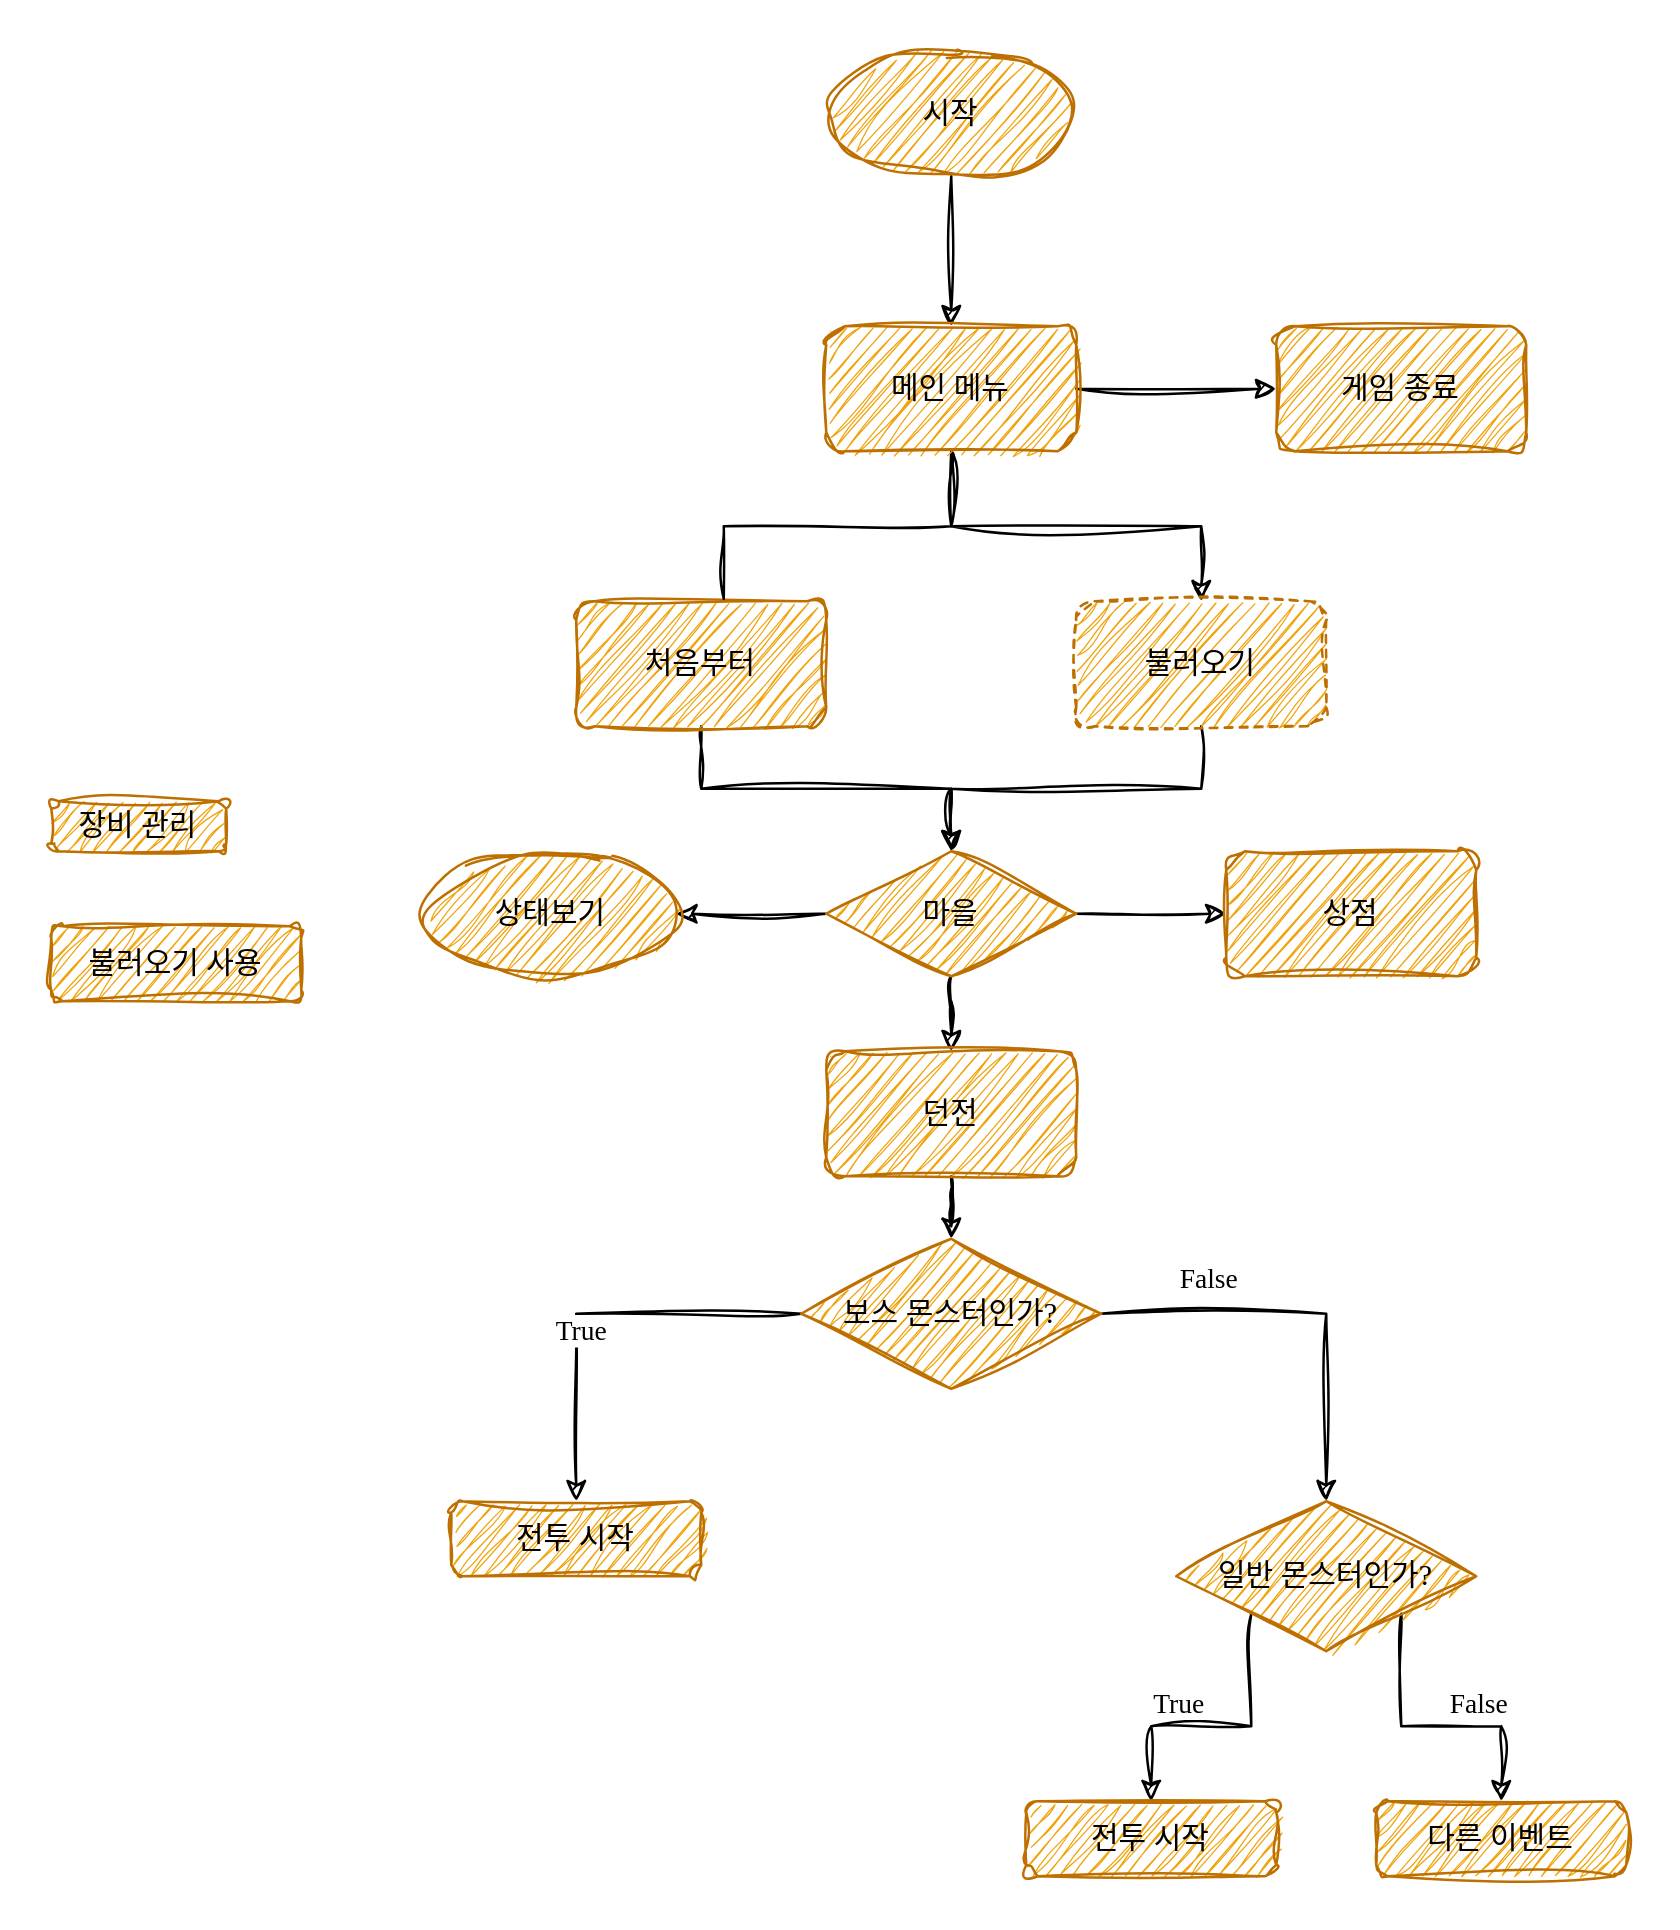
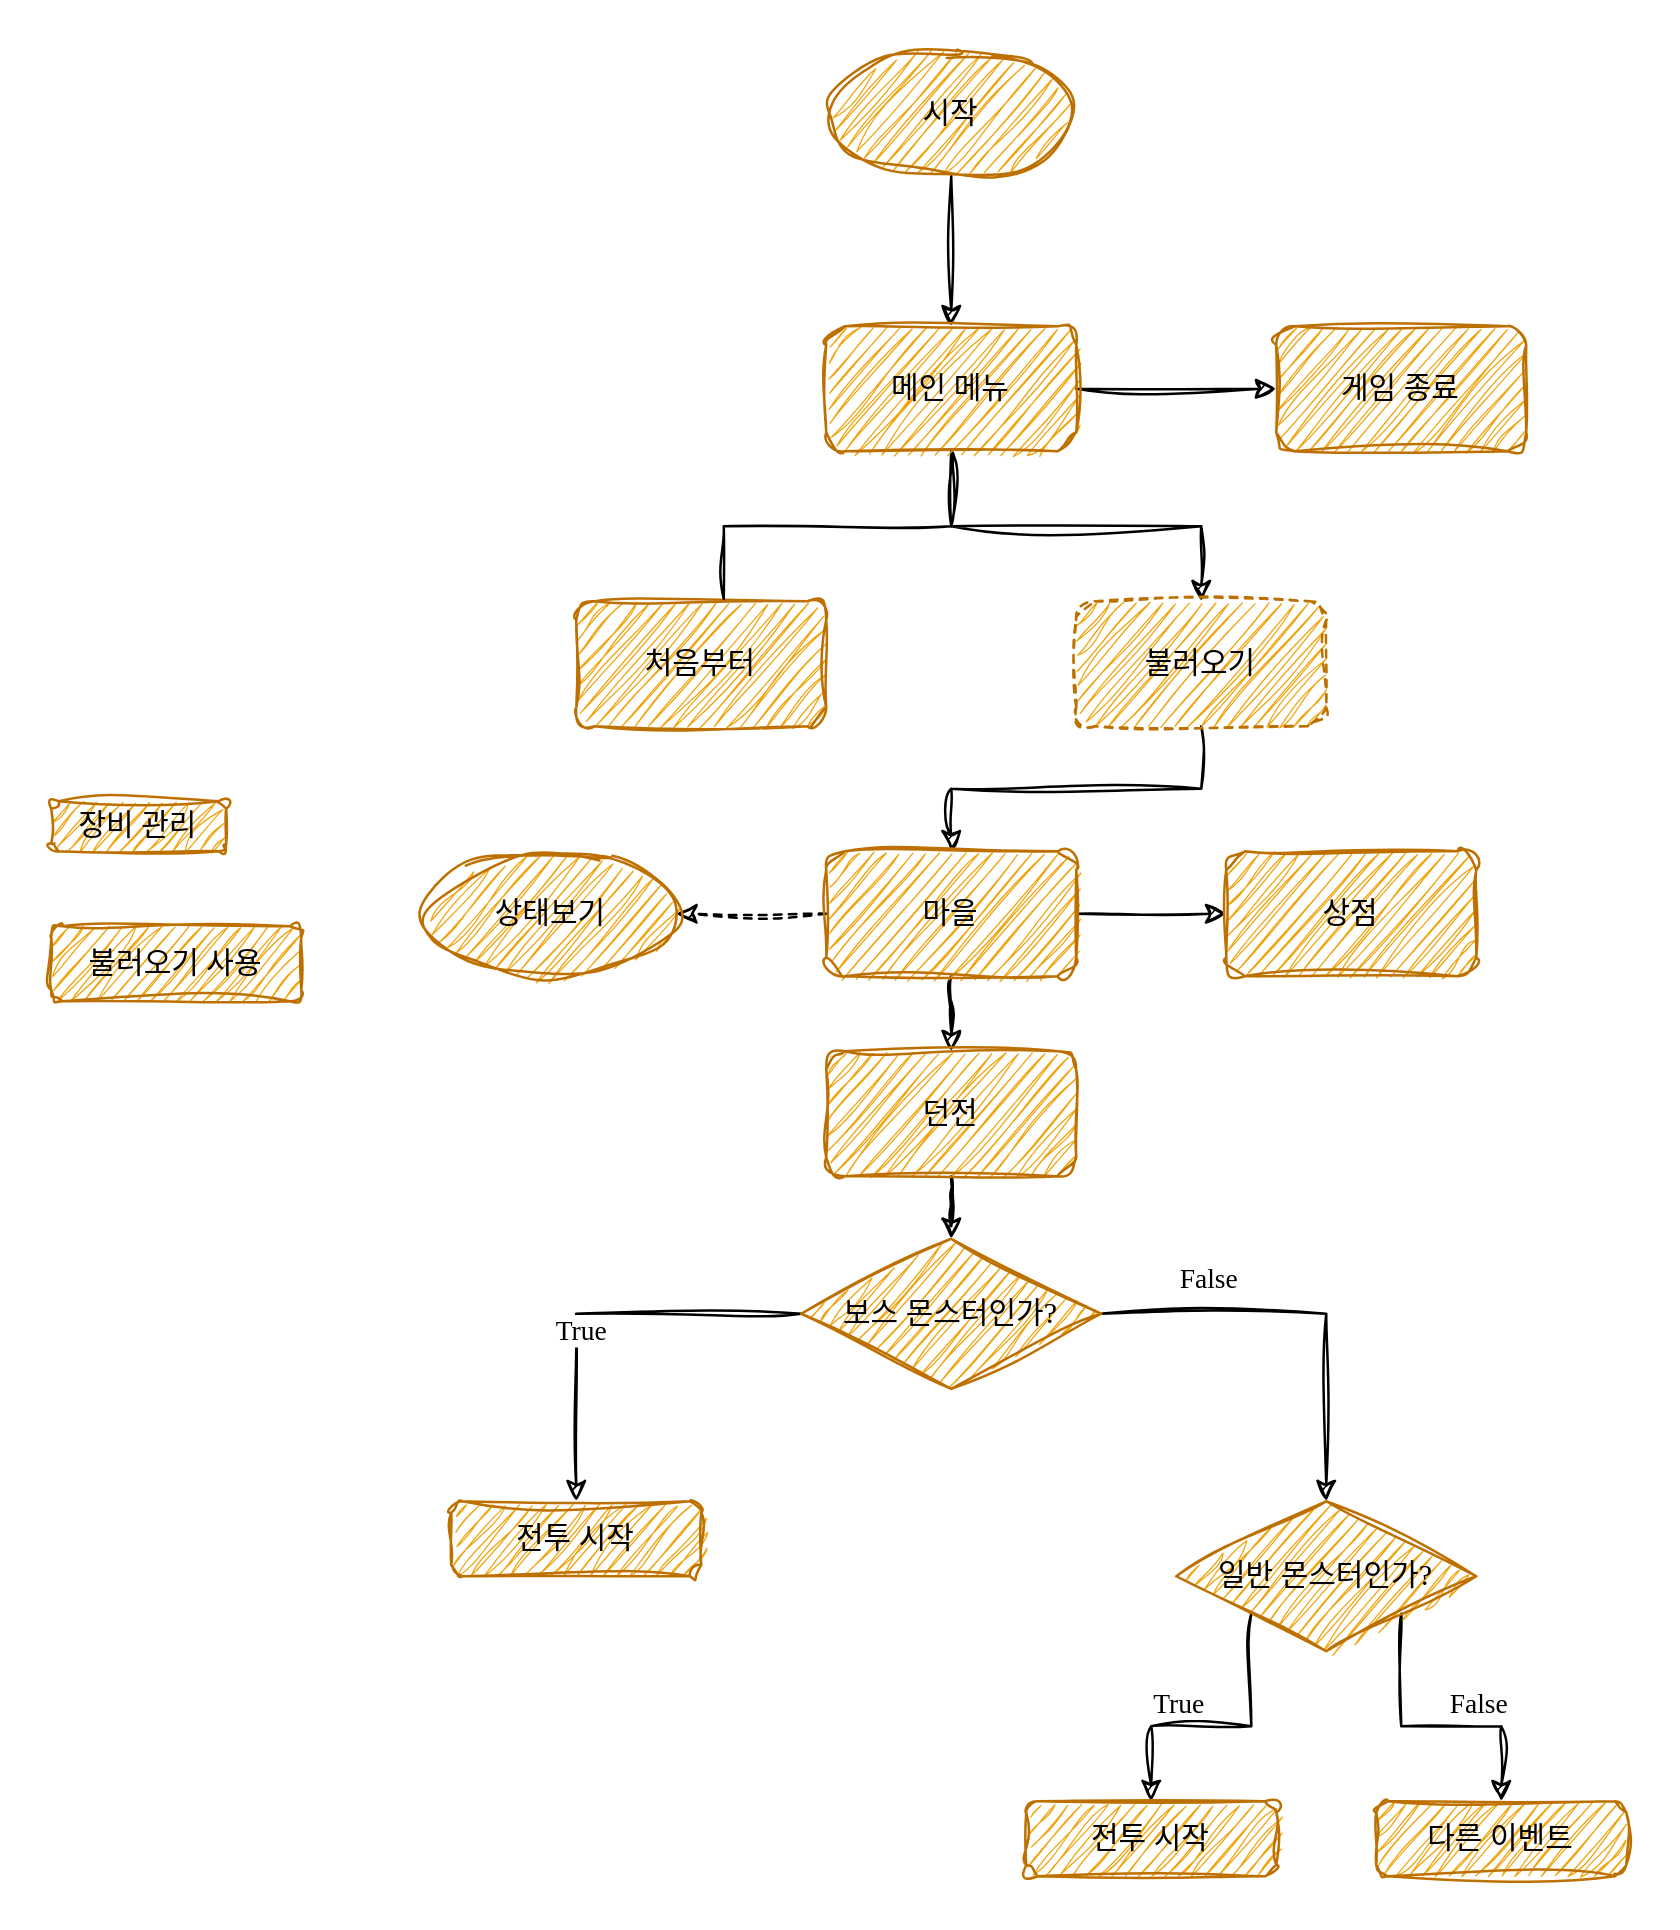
edge "처음부터" -> "마을": removed
edge "마을" -> "상태보기": style solid -> dashed
node "마을": shape diamond -> rounded rectangle
